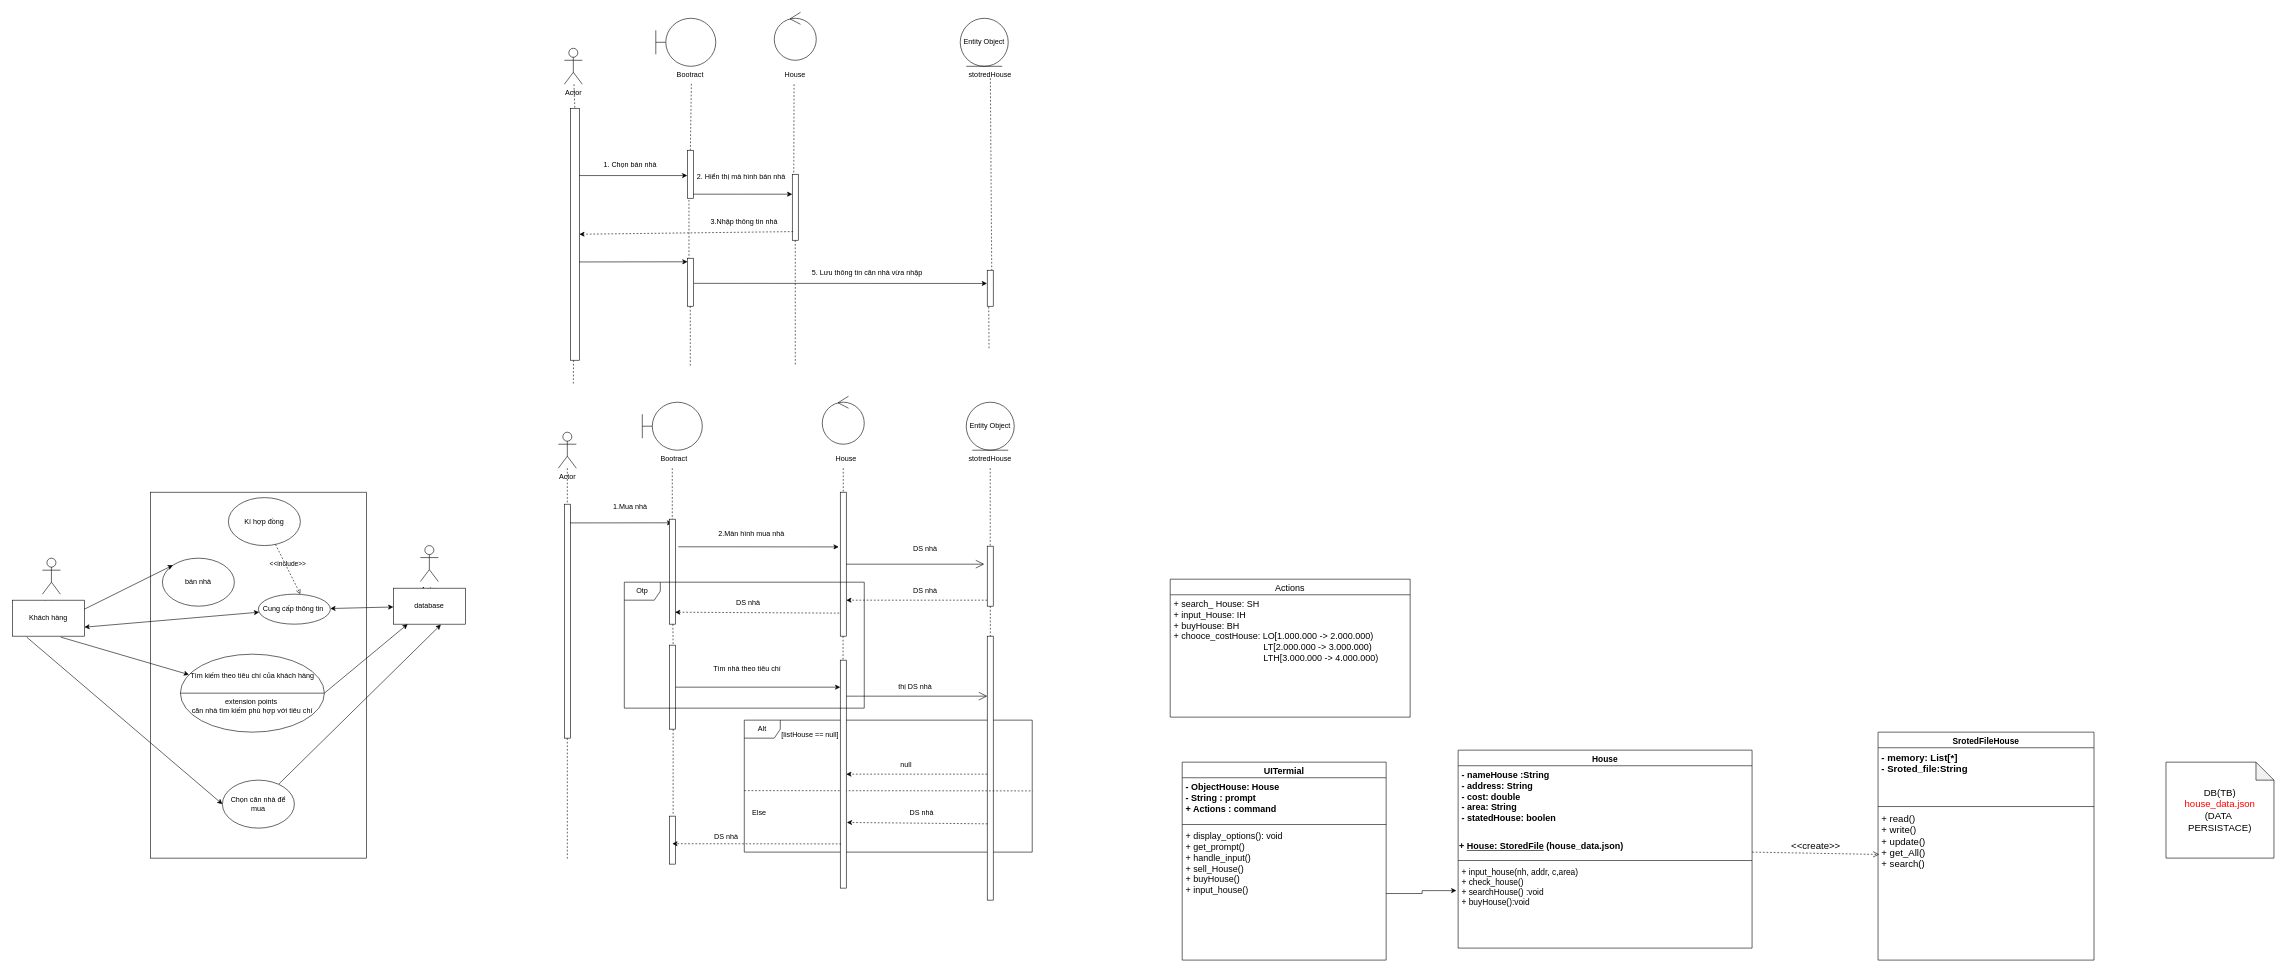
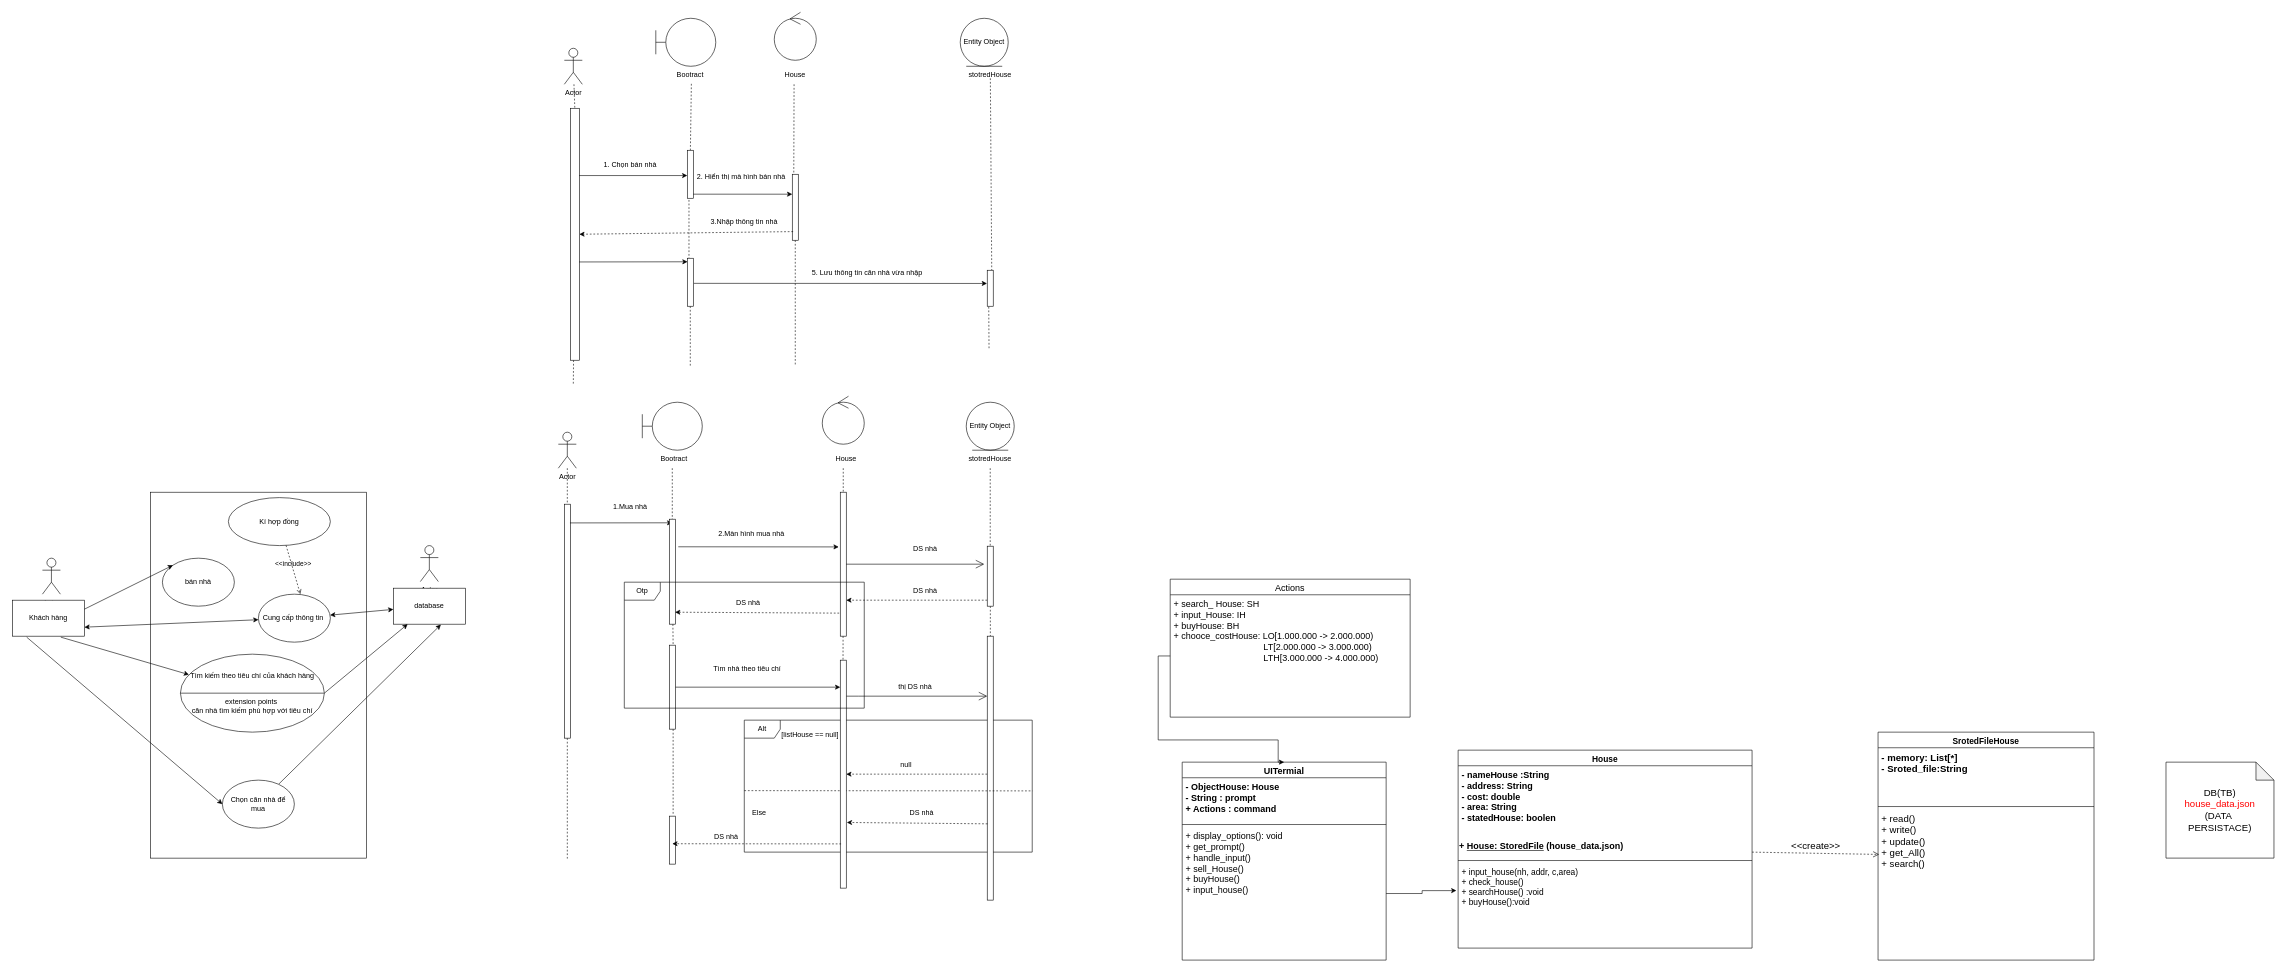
node "Kí hợp đồng": size 72x48 -> 102x48
node "Cung cấp thông tin": size 72x30 -> 72x48
edge "+ search_ House: SH + input_House: IH + buyHouse: BH + chooce_costHouse: LO[1.000.000 -> 2.000.000) LT[2.000.000 -> 3.000.000) LTH[3.000.000 -> 4.000.000)" -> "UITermial": added
